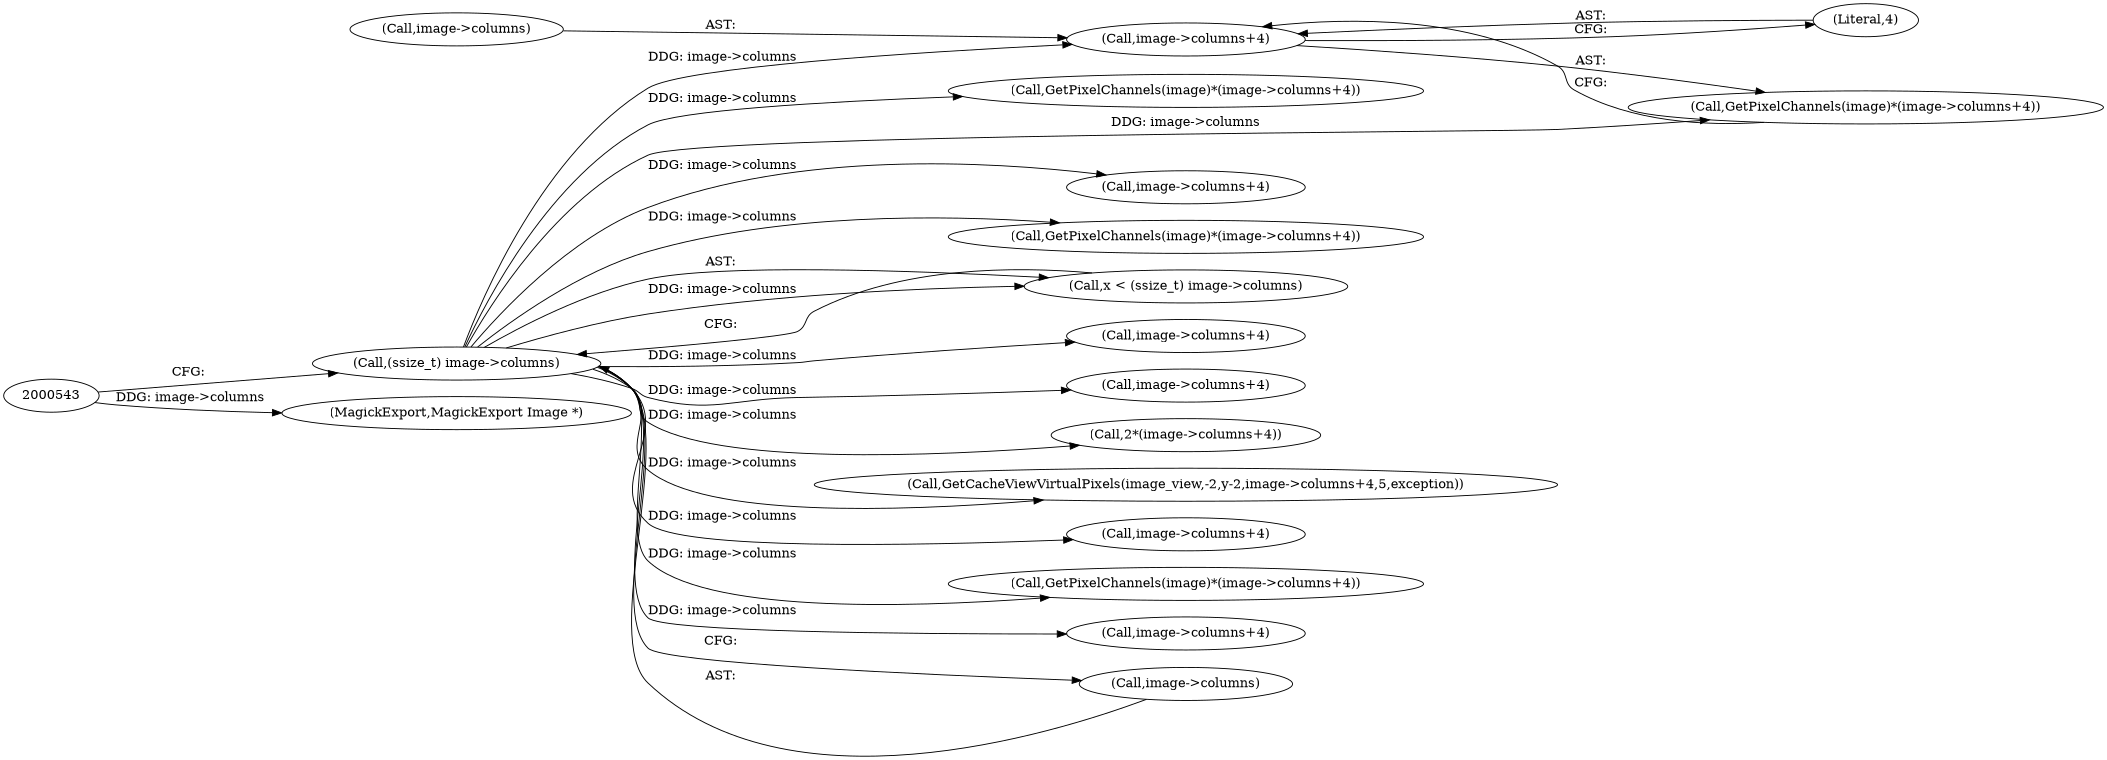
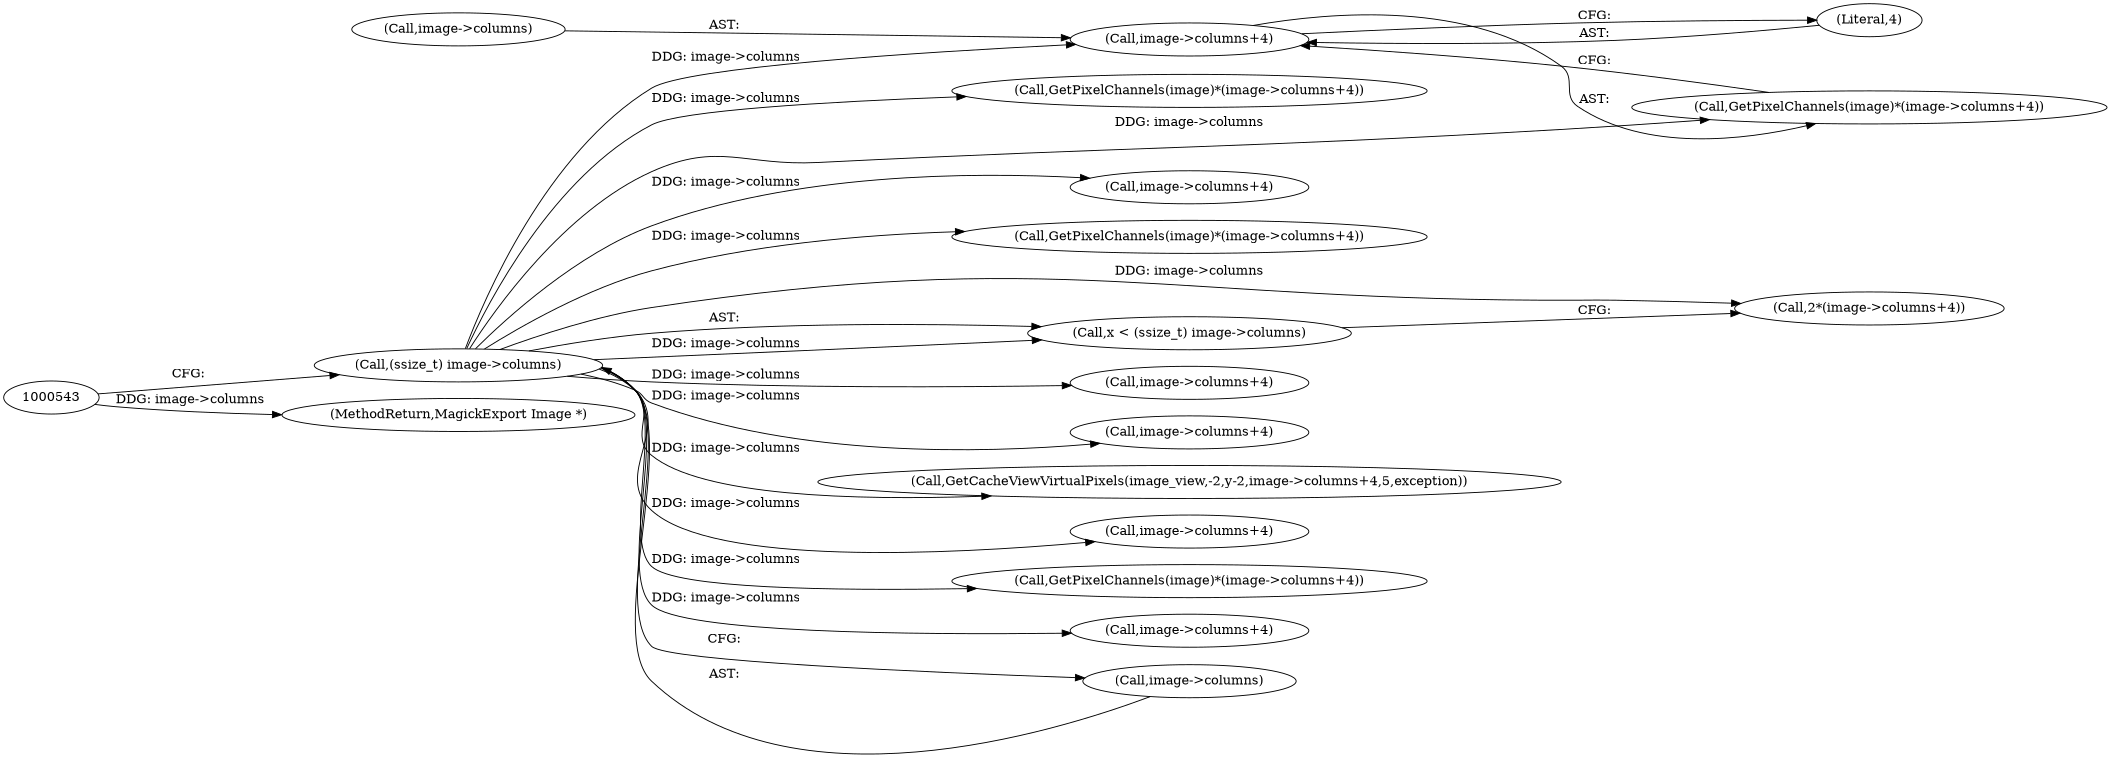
edge "(Call,x < (ssize_t) image->columns)" -> "(Call,(ssize_t) image->columns)": now "(Call,x < (ssize_t) image->columns)" -> "(Call,2*(image->columns+4))"
node "2000543": label "2000543" -> "1000543"
node "(MagickExport,MagickExport Image *)": label "(MagickExport,MagickExport Image *)" -> "(MethodReturn,MagickExport Image *)"
